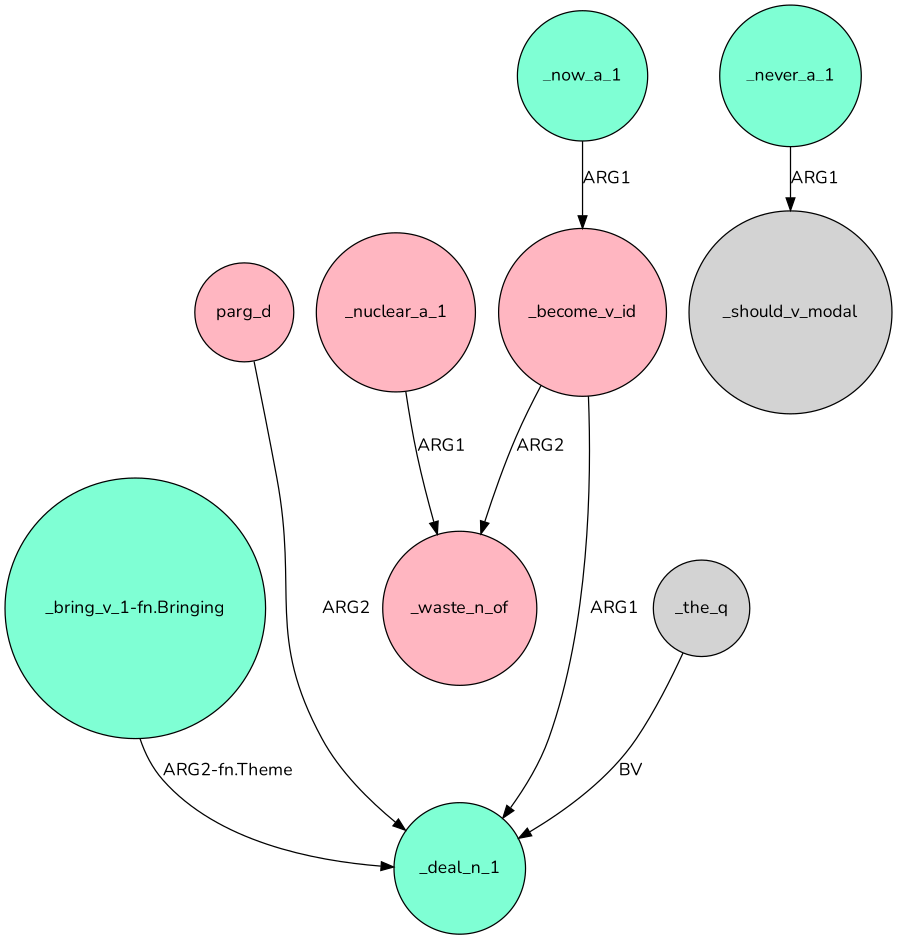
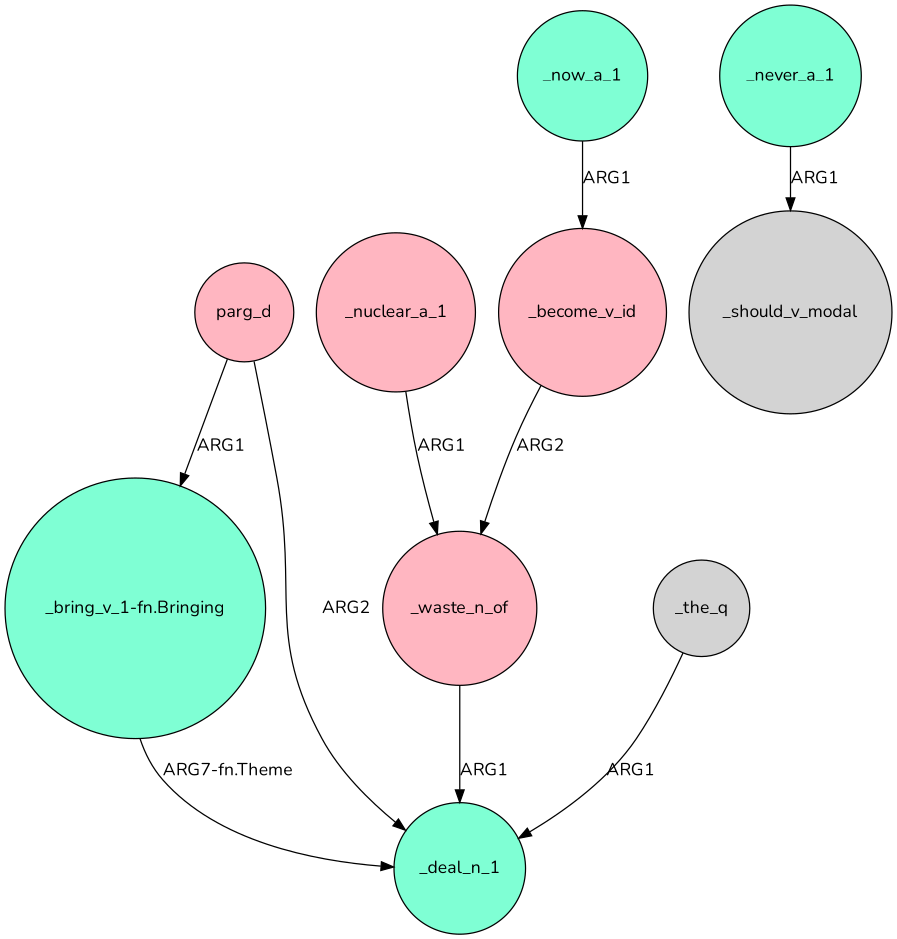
edge "parg_d" -> "_bring_v_1-fn.Bringing": added, label "ARG1"
edge "_become_v_id" -> "_deal_n_1": now "_waste_n_of" -> "_deal_n_1"
edge "_bring_v_1-fn.Bringing" -> "_deal_n_1": label "ARG2-fn.Theme" -> "ARG7-fn.Theme"
edge "_the_q" -> "_deal_n_1": label "BV" -> "ARG1"
